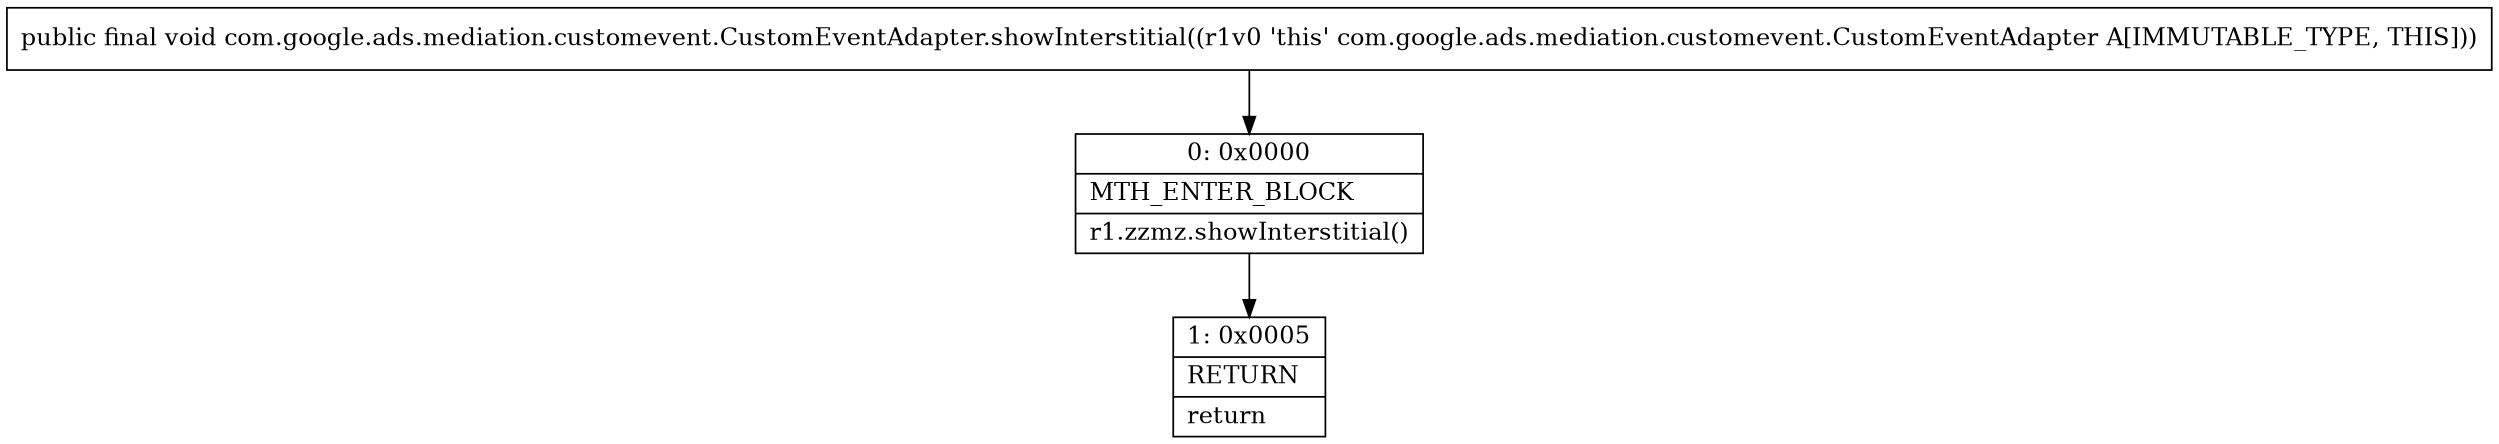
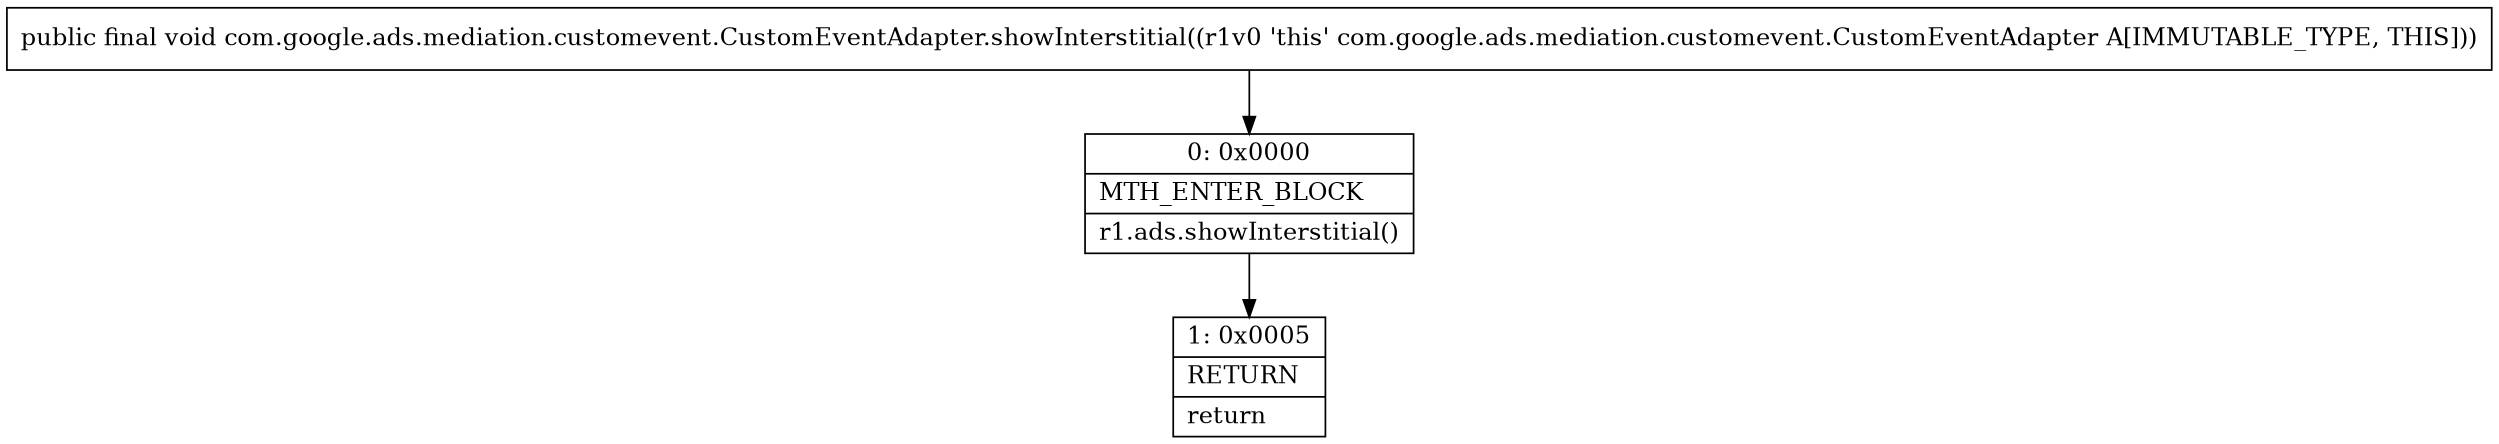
node "0: 0x0000": text "r1.zzmz.showInterstitial()" -> "r1.ads.showInterstitial()"
